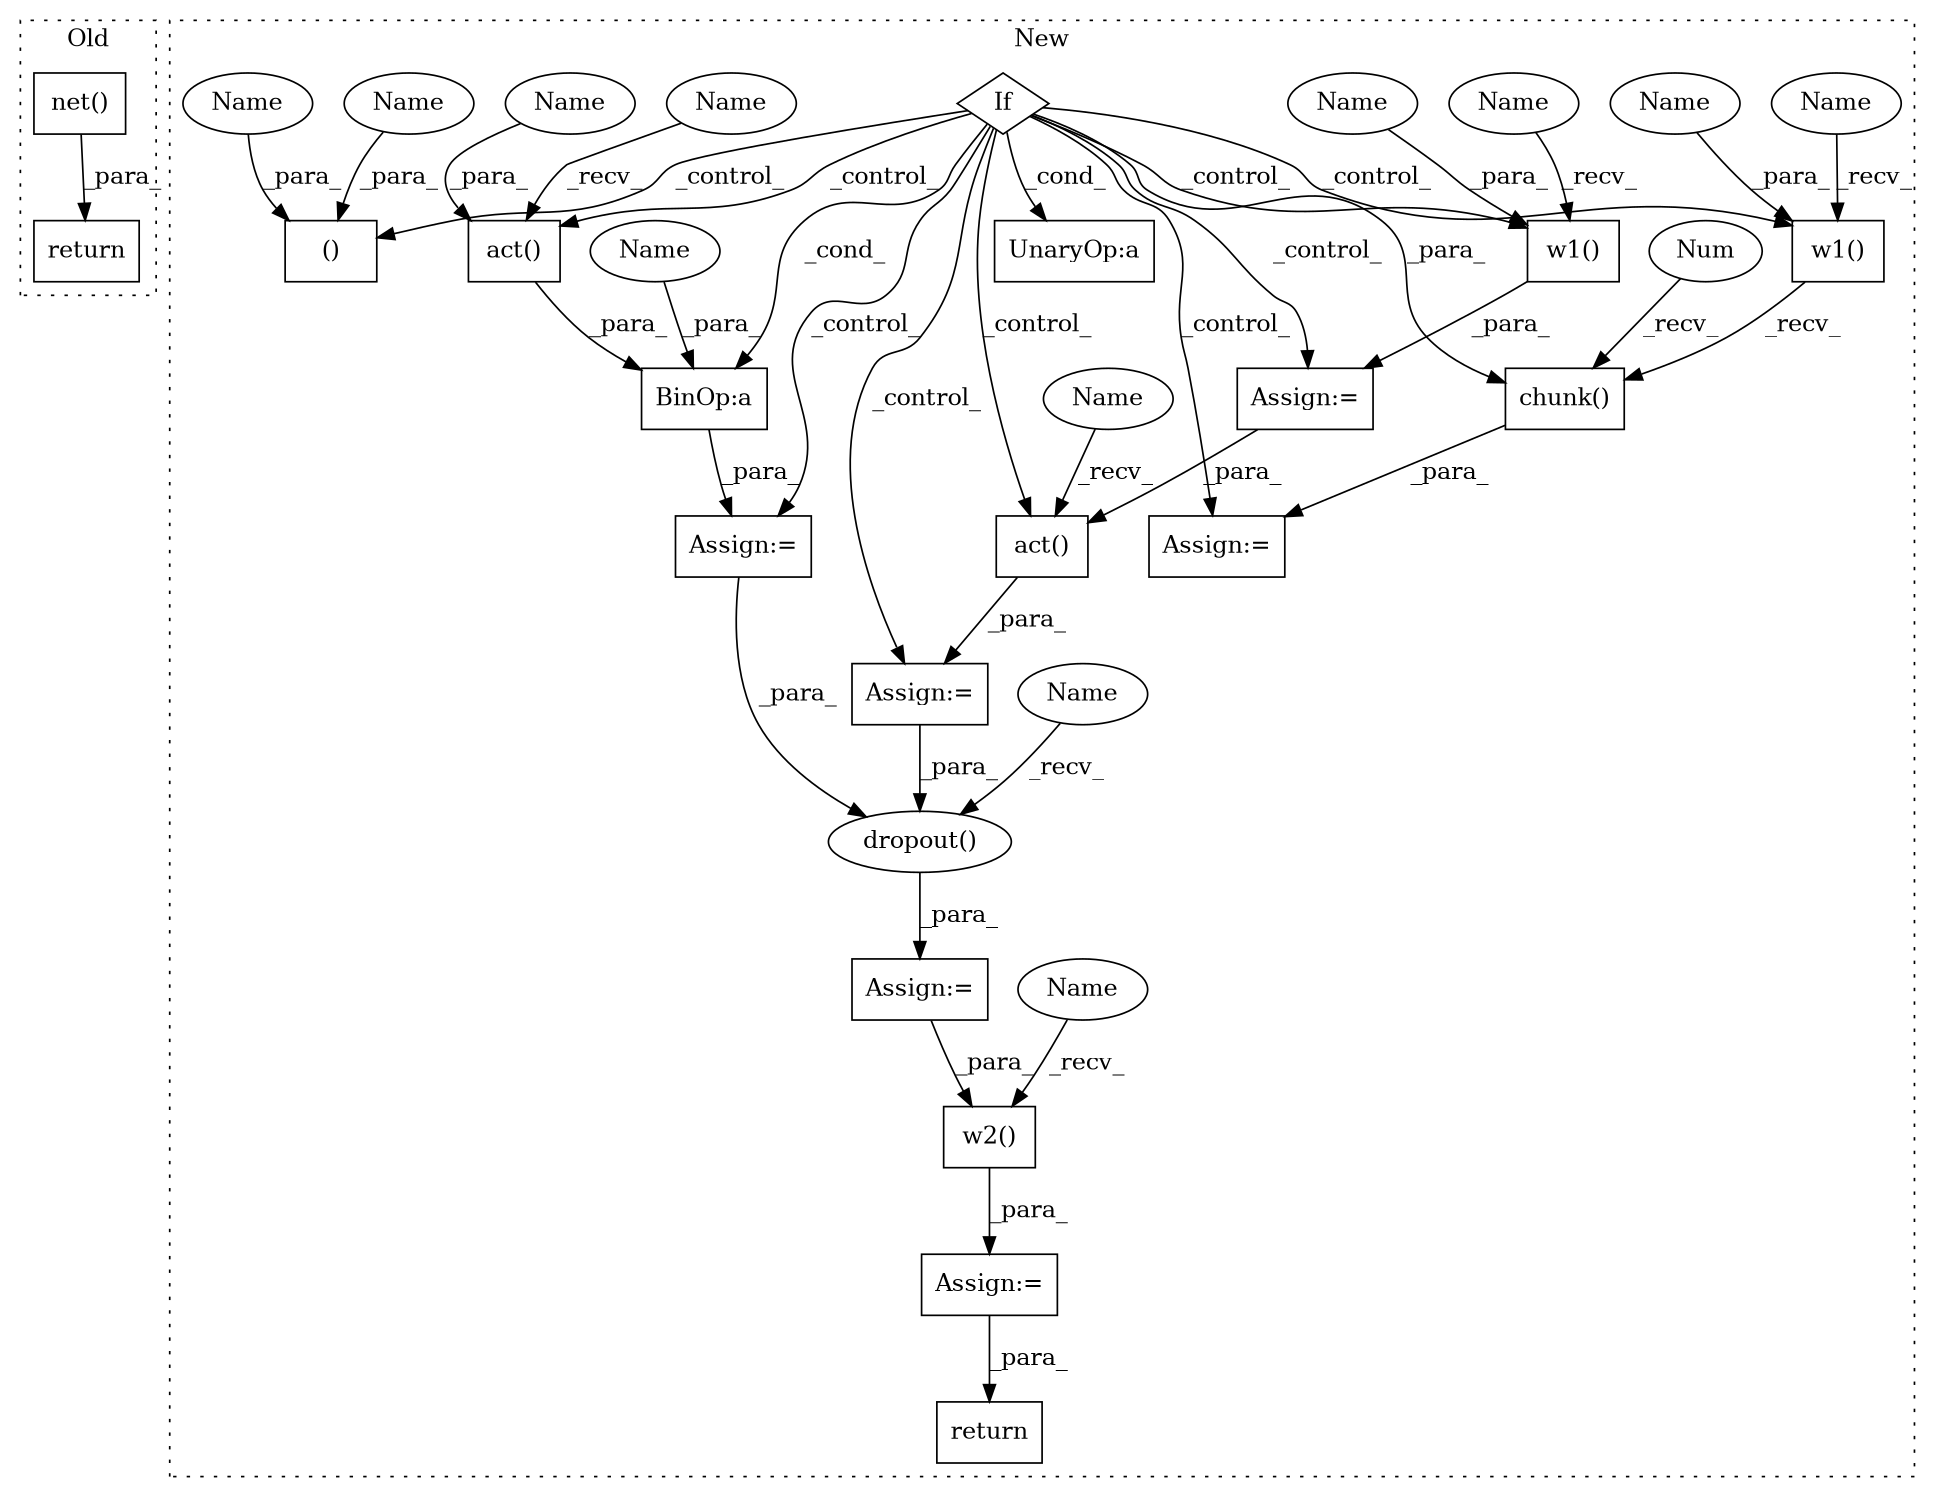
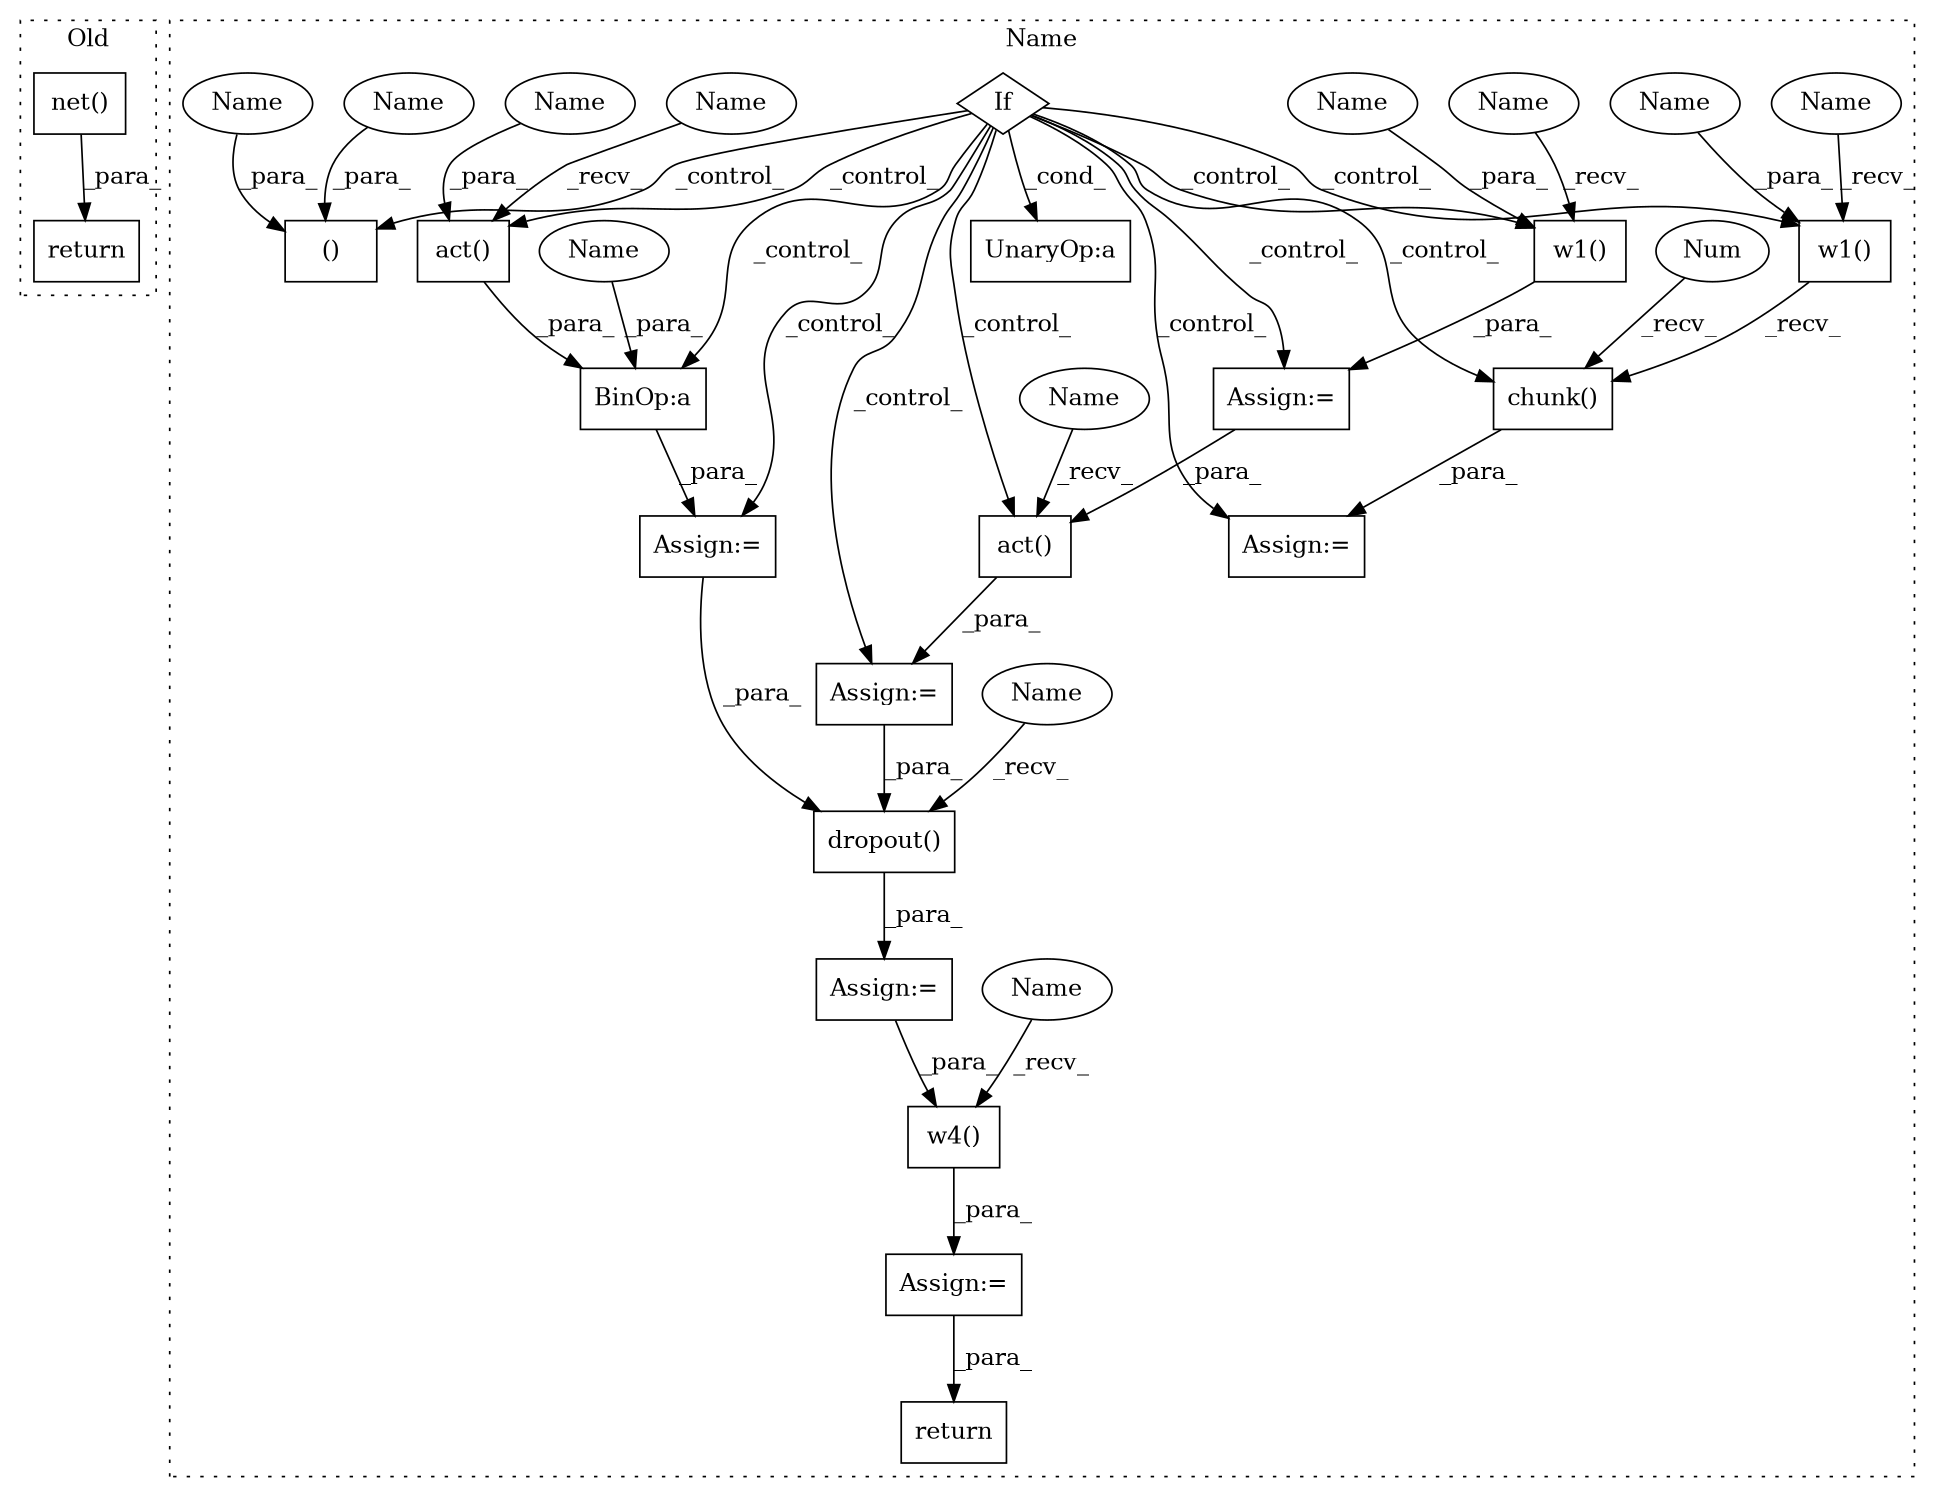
cluster "New": label "New" -> "Name"
edge "If" -> "BinOp:a": label "_cond_" -> "_control_"
edge "If" -> "chunk()": label "_para_" -> "_control_"
node "dropout()": shape ellipse -> box
node "w2()": label "w2()" -> "w4()"
